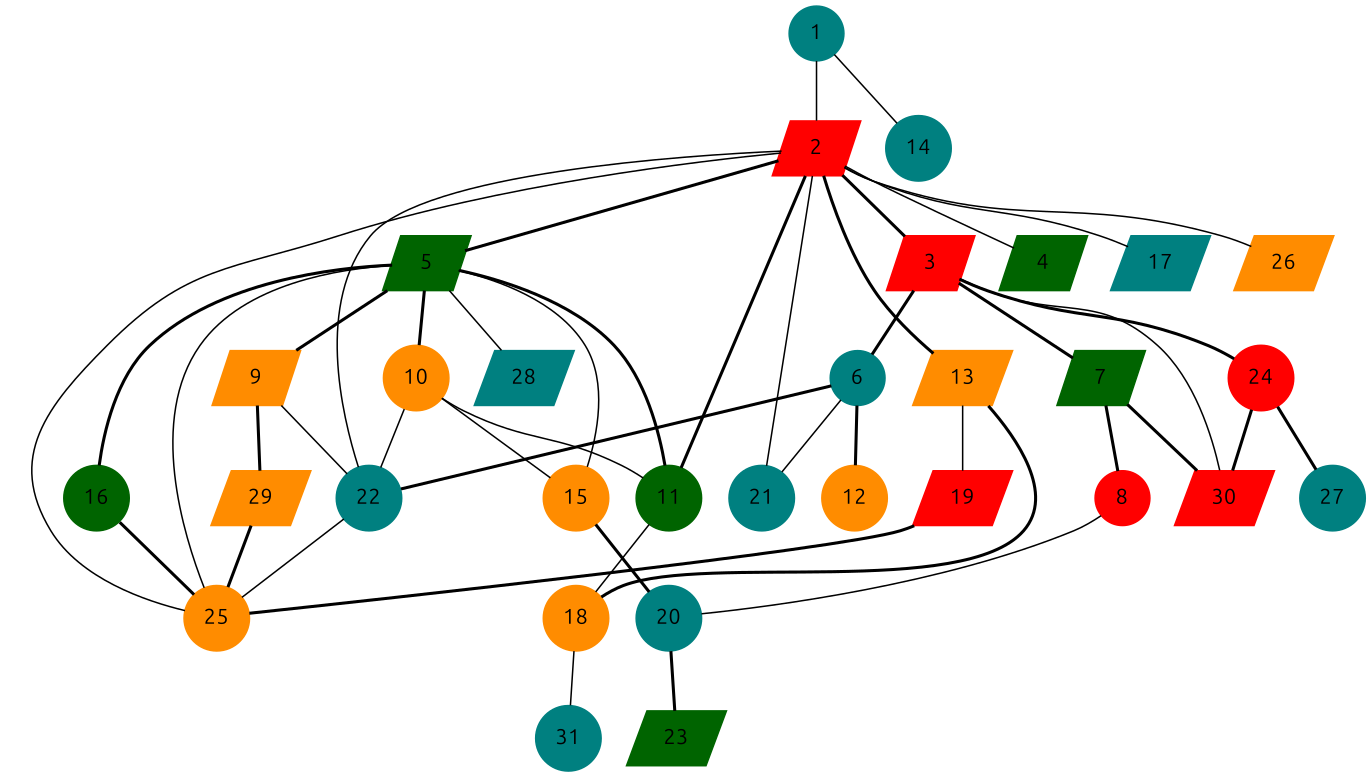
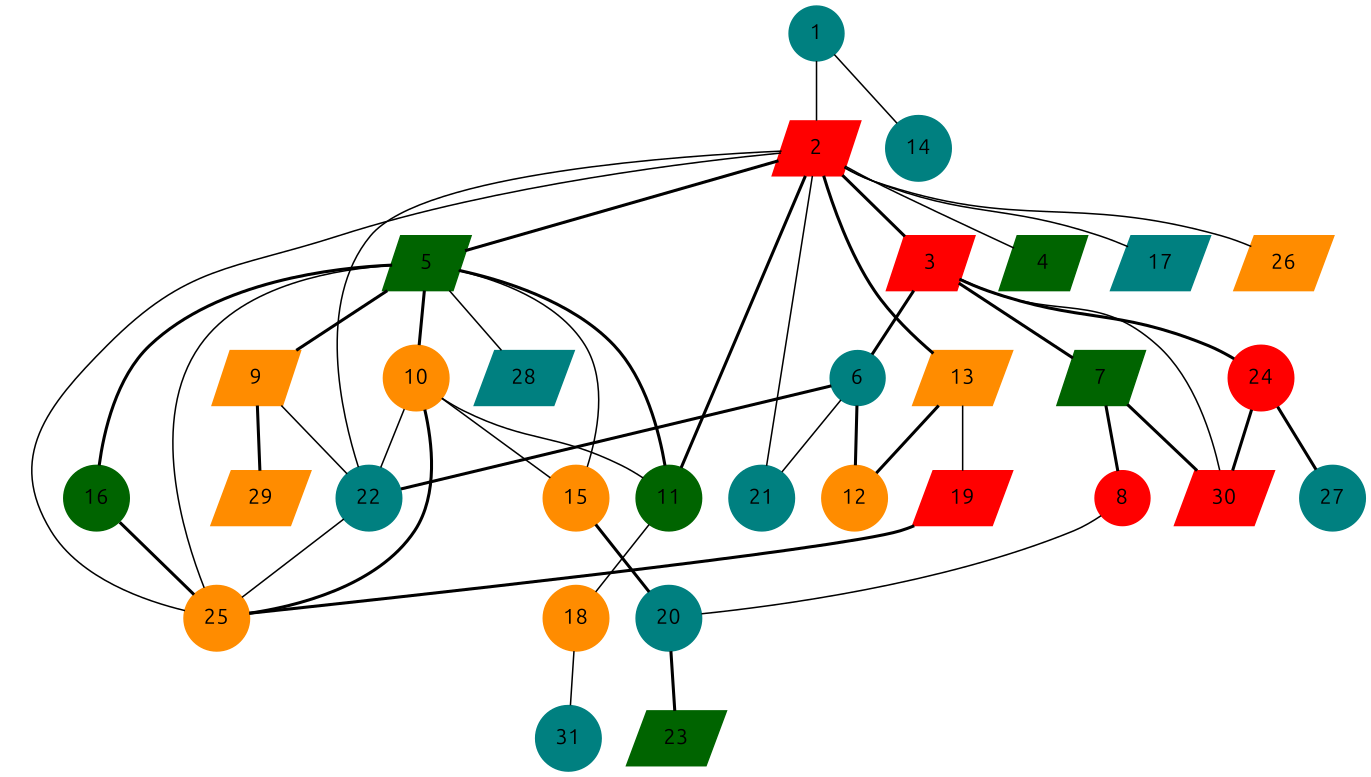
edge "29" -- "25": now "10" -- "25"
edge "13" -- "18": now "13" -- "12"
